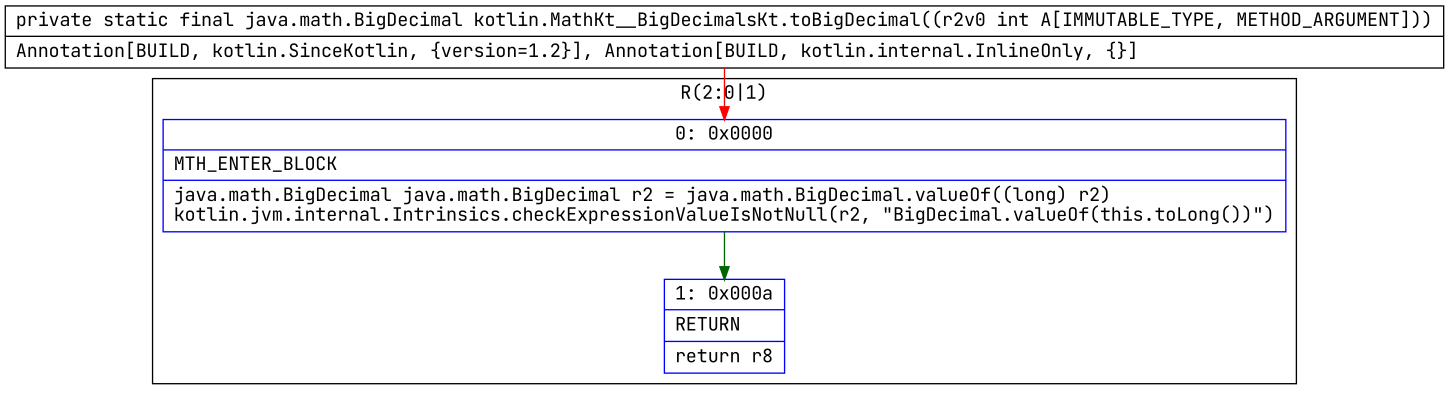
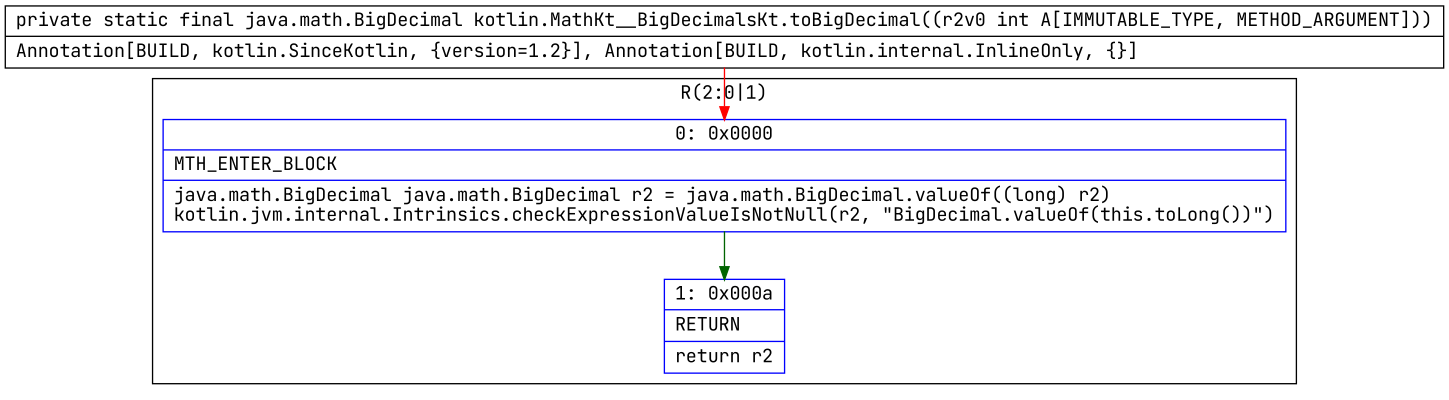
node "1: 0x000a": text "return r8" -> "return r2"
